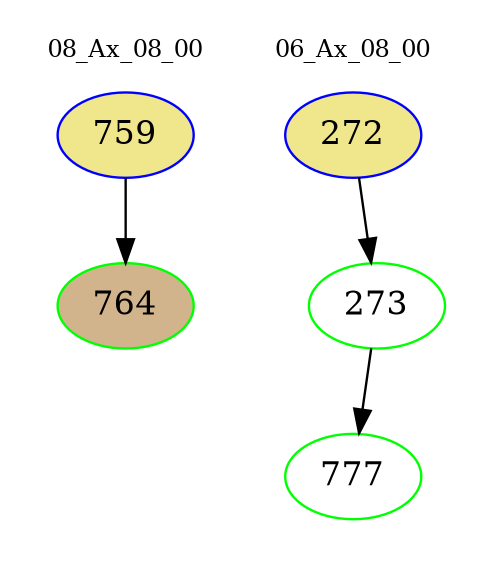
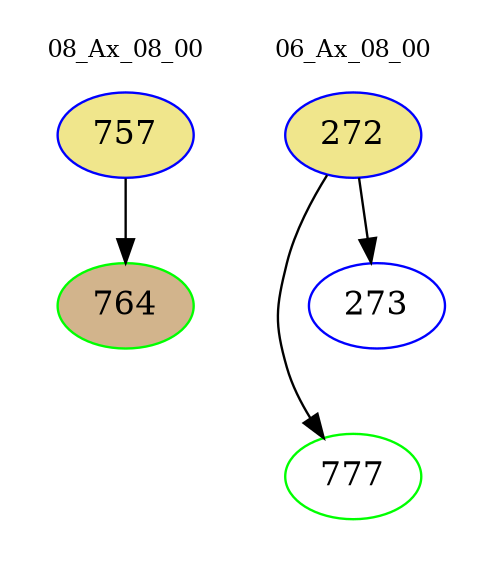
node "759": label "759" -> "757"
node "273": color green -> blue
edge "273" -> "777": now "272" -> "777"
